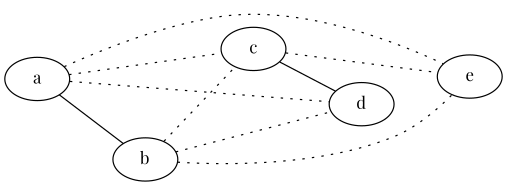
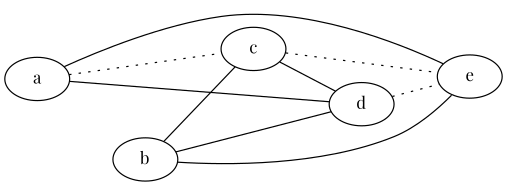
edge "e" -- "a": style dotted -> solid
edge "e" -- "d": added
edge "a" -- "d": style dotted -> solid
edge "c" -- "b": style dotted -> solid
edge "a" -- "b": removed
edge "d" -- "b": style dotted -> solid
edge "e" -- "b": style dotted -> solid
